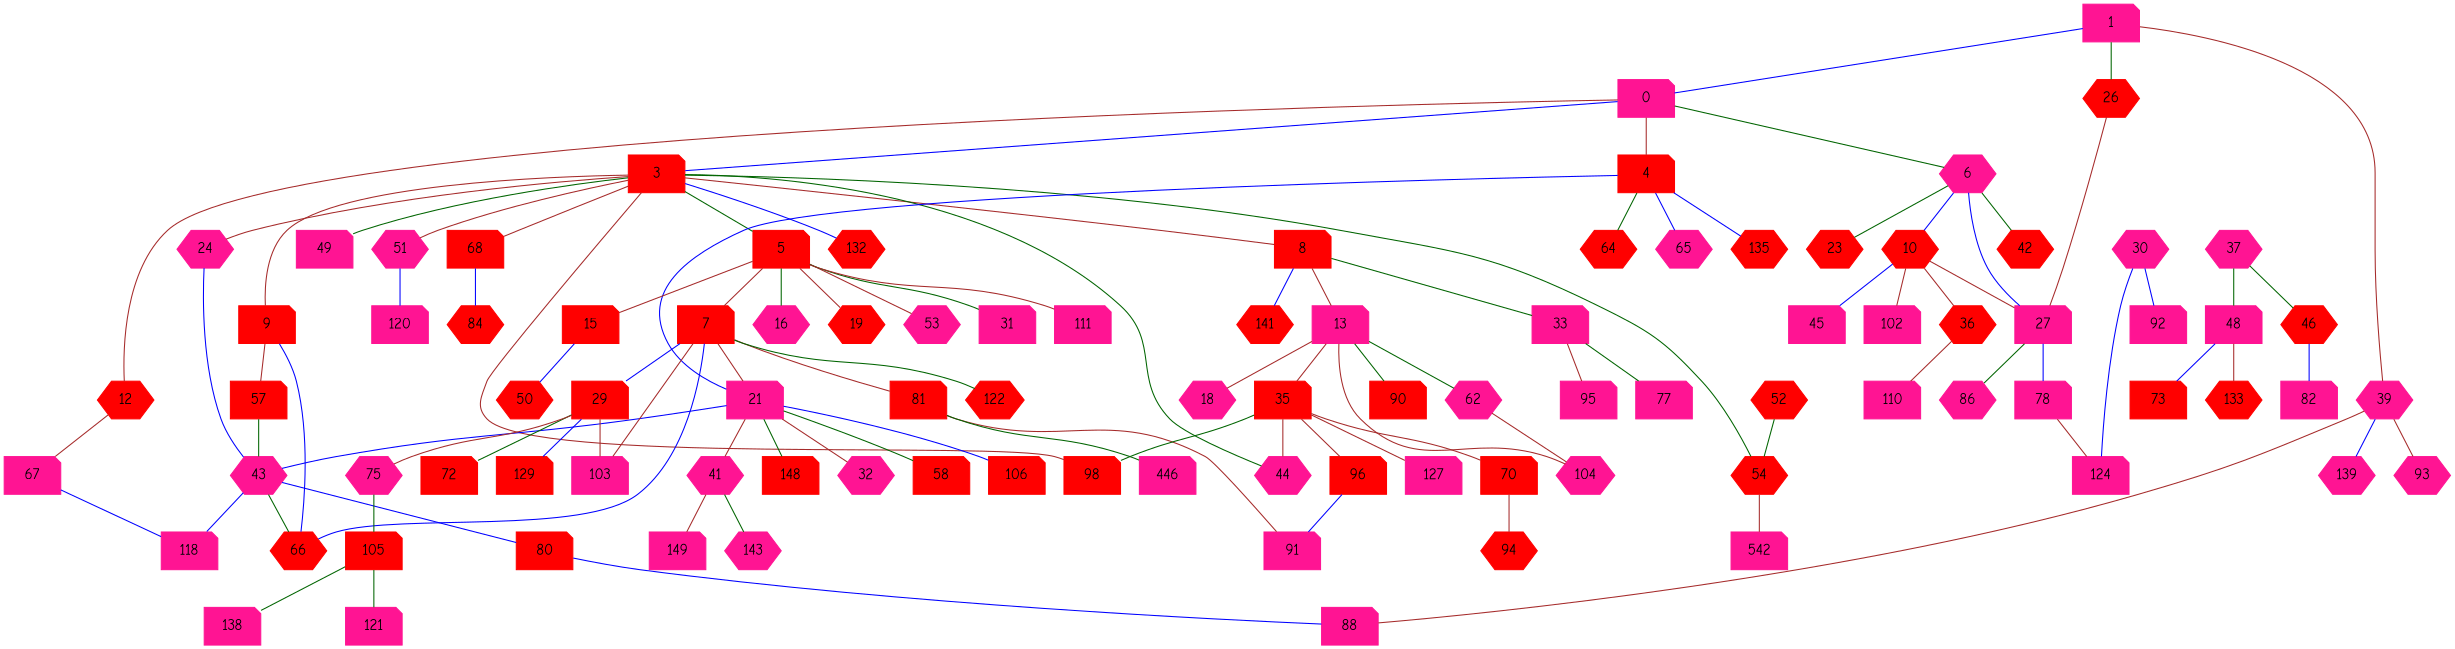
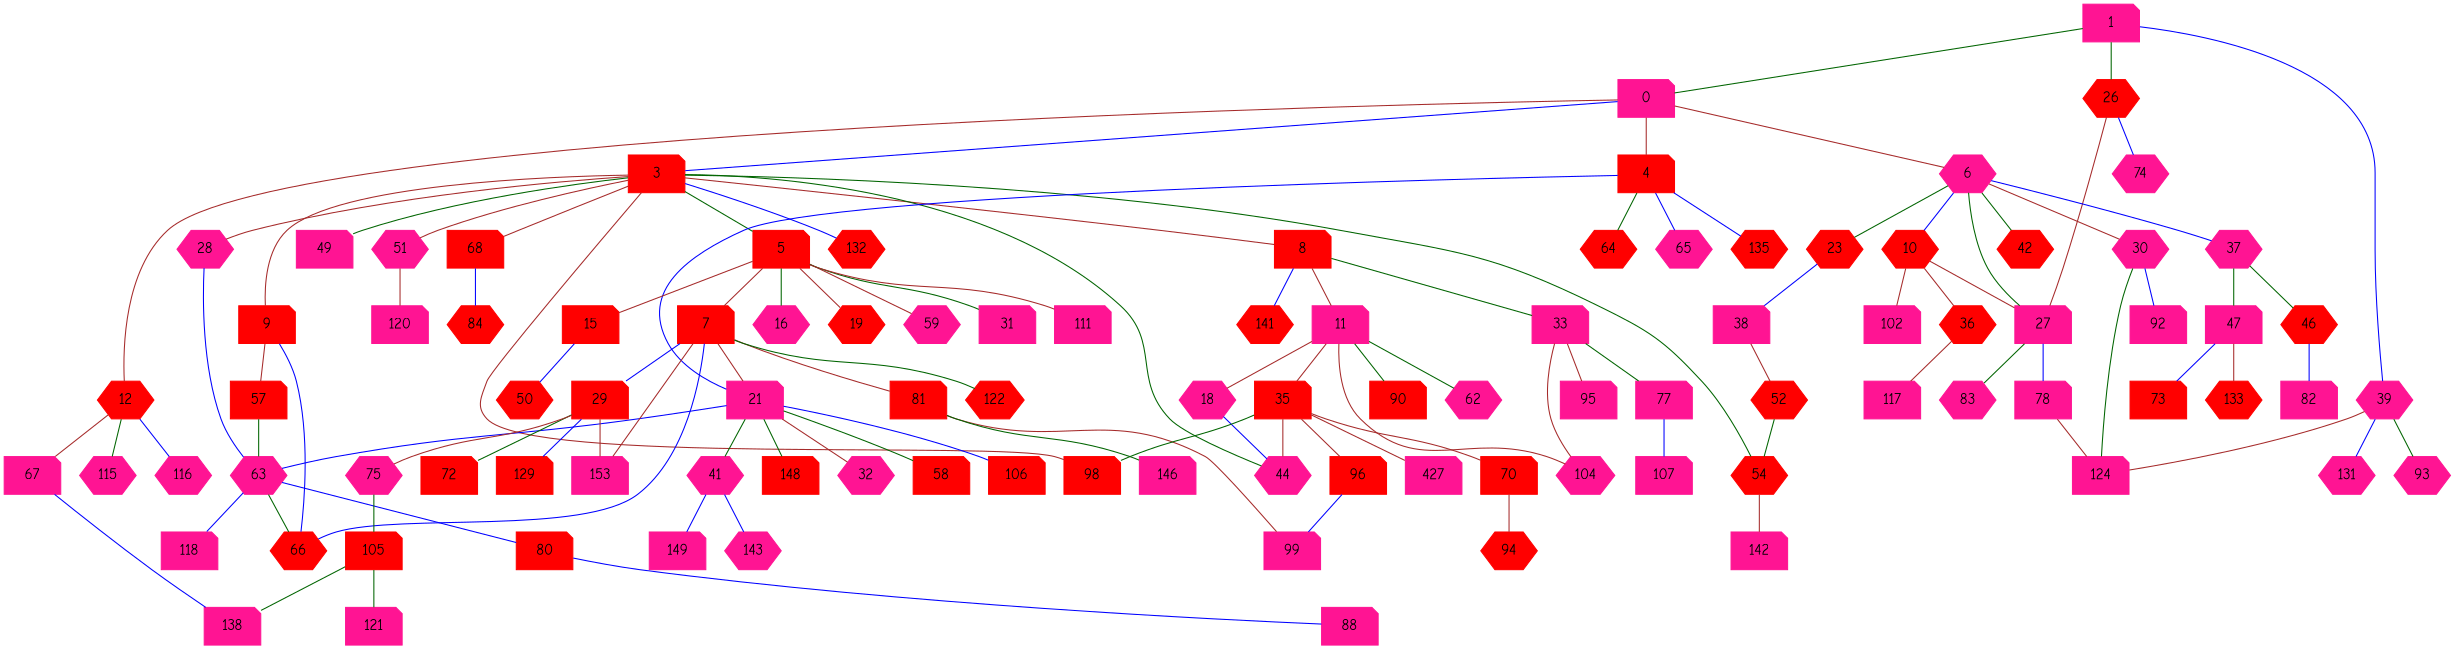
edge "1" -- "0": color blue -> darkgreen
edge "1" -- "39": color brown -> blue
edge "0" -- "6": color darkgreen -> brown
node "74": added
edge "6" -- "37": added
edge "6" -- "30": added
node "24": label "24" -> "28"
edge "6" -- "27": color blue -> darkgreen
edge "51" -- "120": color blue -> brown
node "53": label "53" -> "59"
node "13": label "13" -> "11"
node "38": added
node "45": removed
node "48": label "48" -> "47"
edge "30" -- "124": color blue -> darkgreen
node "110": label "110" -> "117"
node "86": label "86" -> "83"
edge "21" -- "41": color brown -> darkgreen
edge "18" -- "44": added
edge "62" -- "104": now "33" -- "104"
edge "39" -- "93": color brown -> darkgreen
node "115": added
node "116": added
node "43": label "43" -> "63"
node "103": label "103" -> "153"
node "446": label "446" -> "146"
node "127": label "127" -> "427"
node "107": added
node "139": label "139" -> "131"
edge "67" -- "118": now "67" -- "138"
edge "41" -- "149": color brown -> blue
edge "41" -- "143": color darkgreen -> blue
node "91": label "91" -> "99"
node "542": label "542" -> "142"
edge "39" -- "88": now "39" -- "124"
